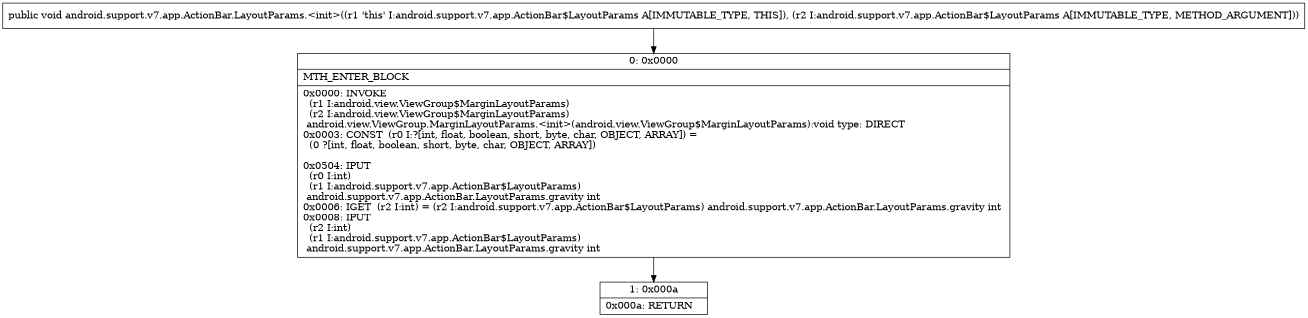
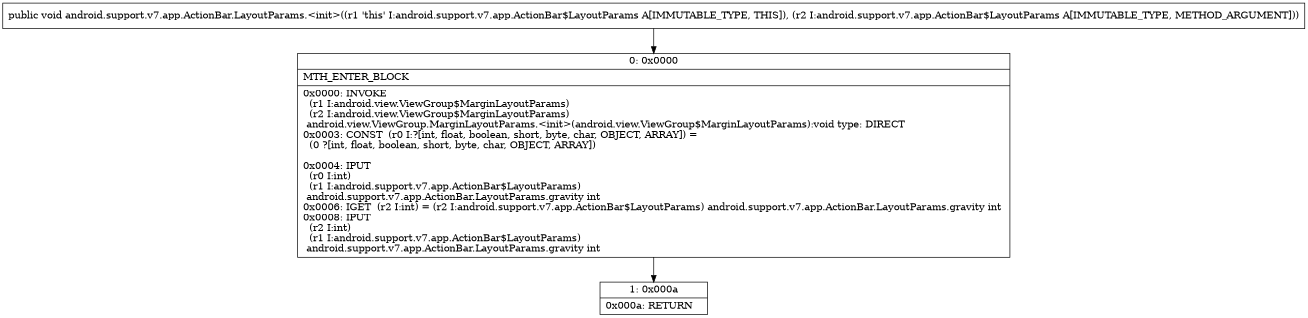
node "0: 0x0000": text "0x0504: IPUT" -> "0x0004: IPUT"
